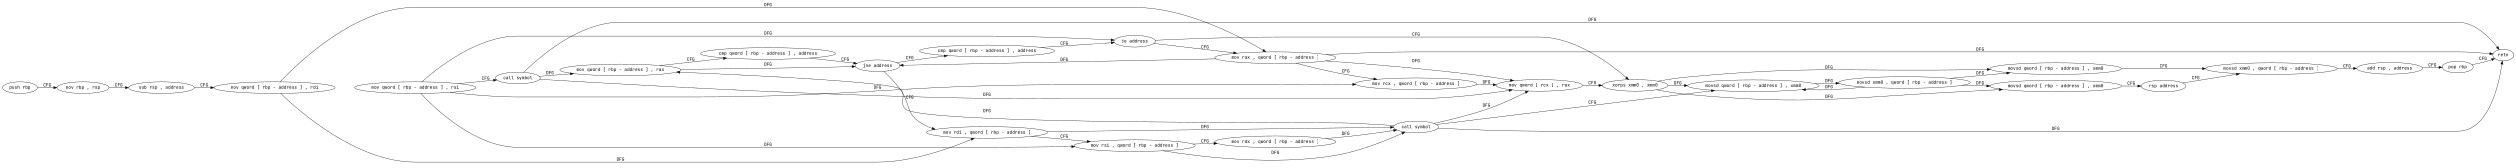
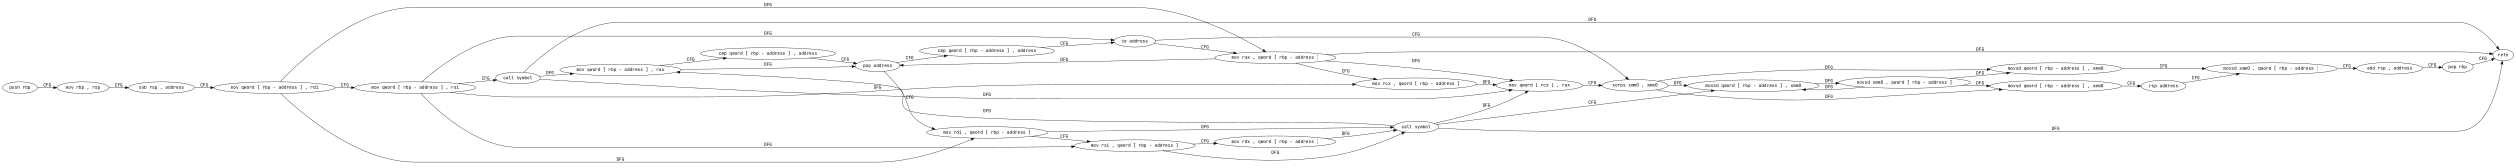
node "jne address": label "jne address" -> "pop address"
edge "mov qword [ rbp - address ] , rdi" -> "mov qword [ rbp - address ] , rsi": added, label "CFG"
